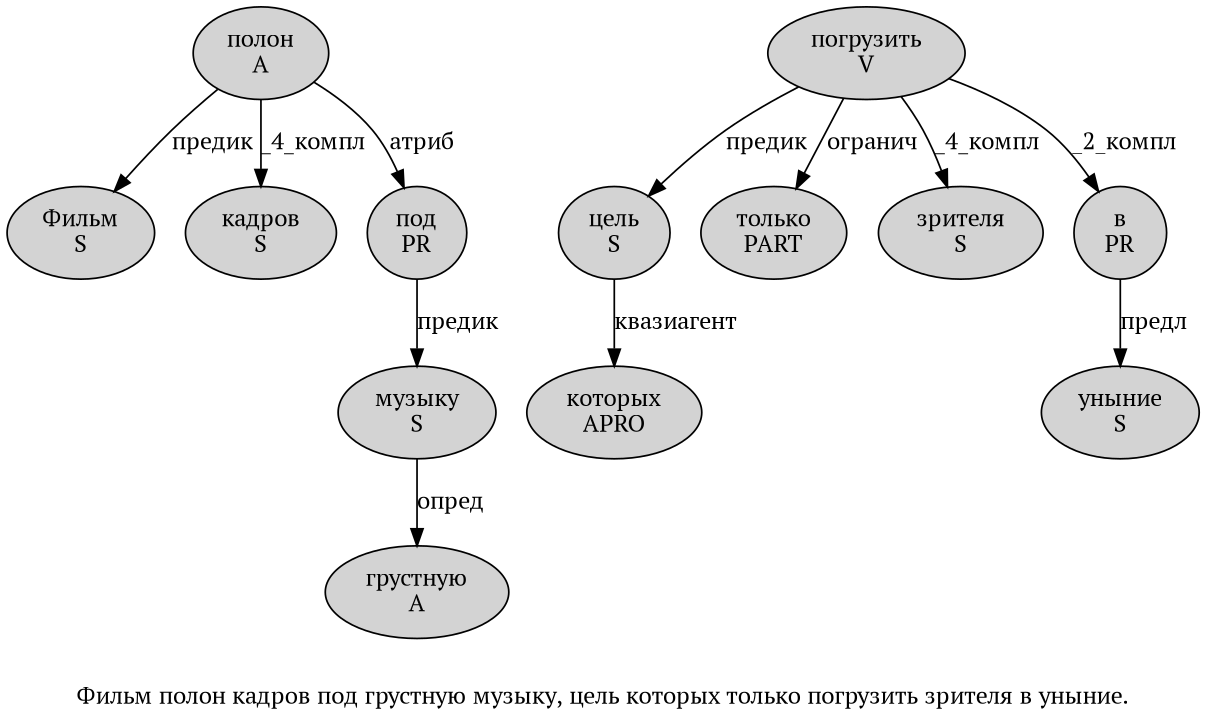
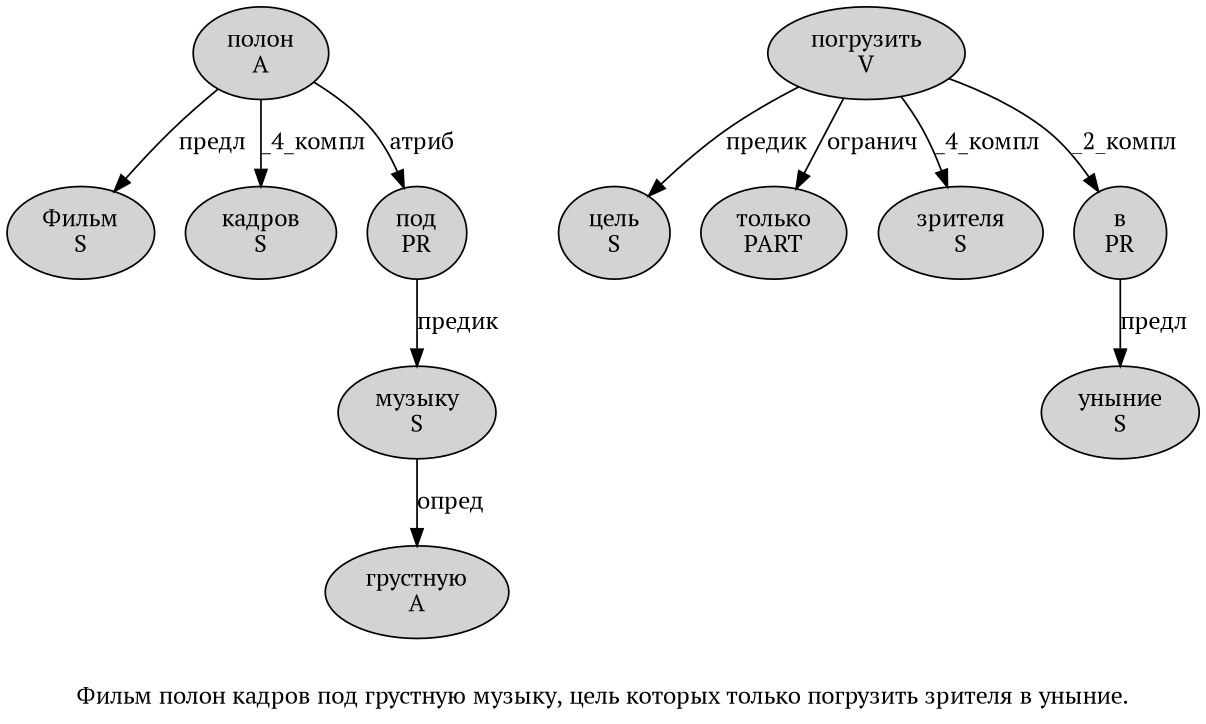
edge "полон A" -> "Фильм S": label "предик" -> "предл"
node "которых APRO": removed
